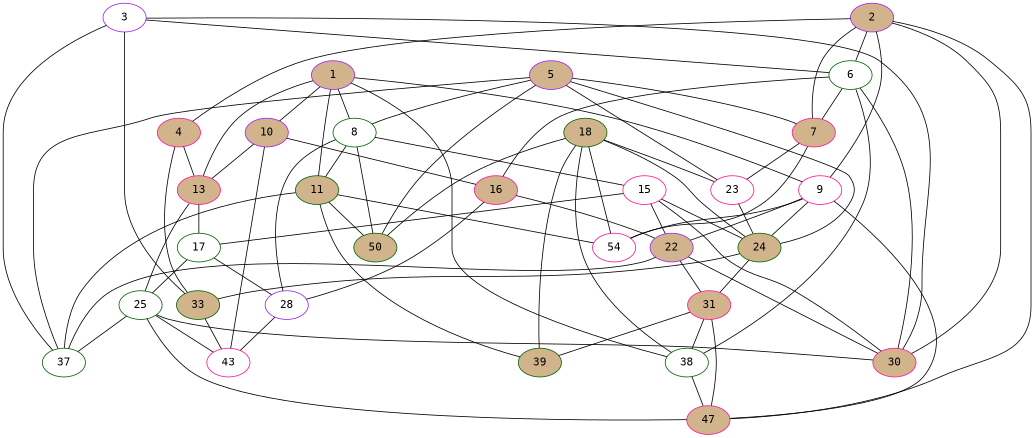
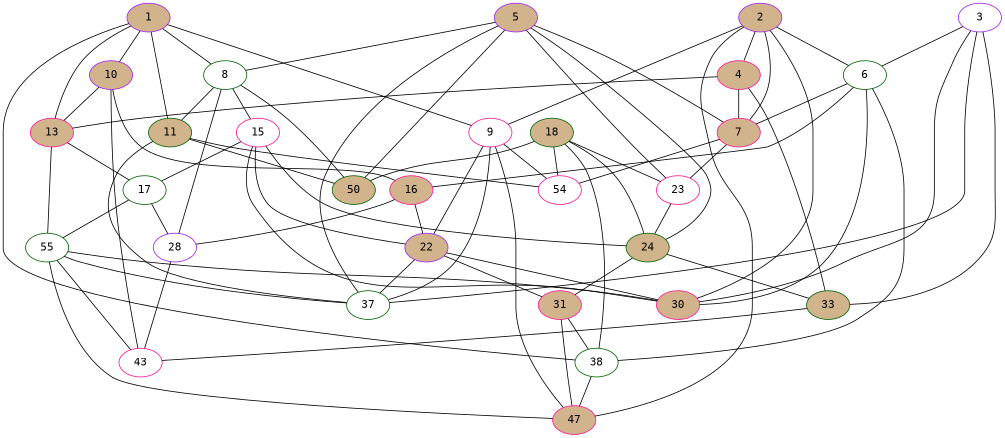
edge "4" -- "7": added
edge "9" -- "24": now "9" -- "37"
node "25": label "25" -> "55"
node "39": removed
